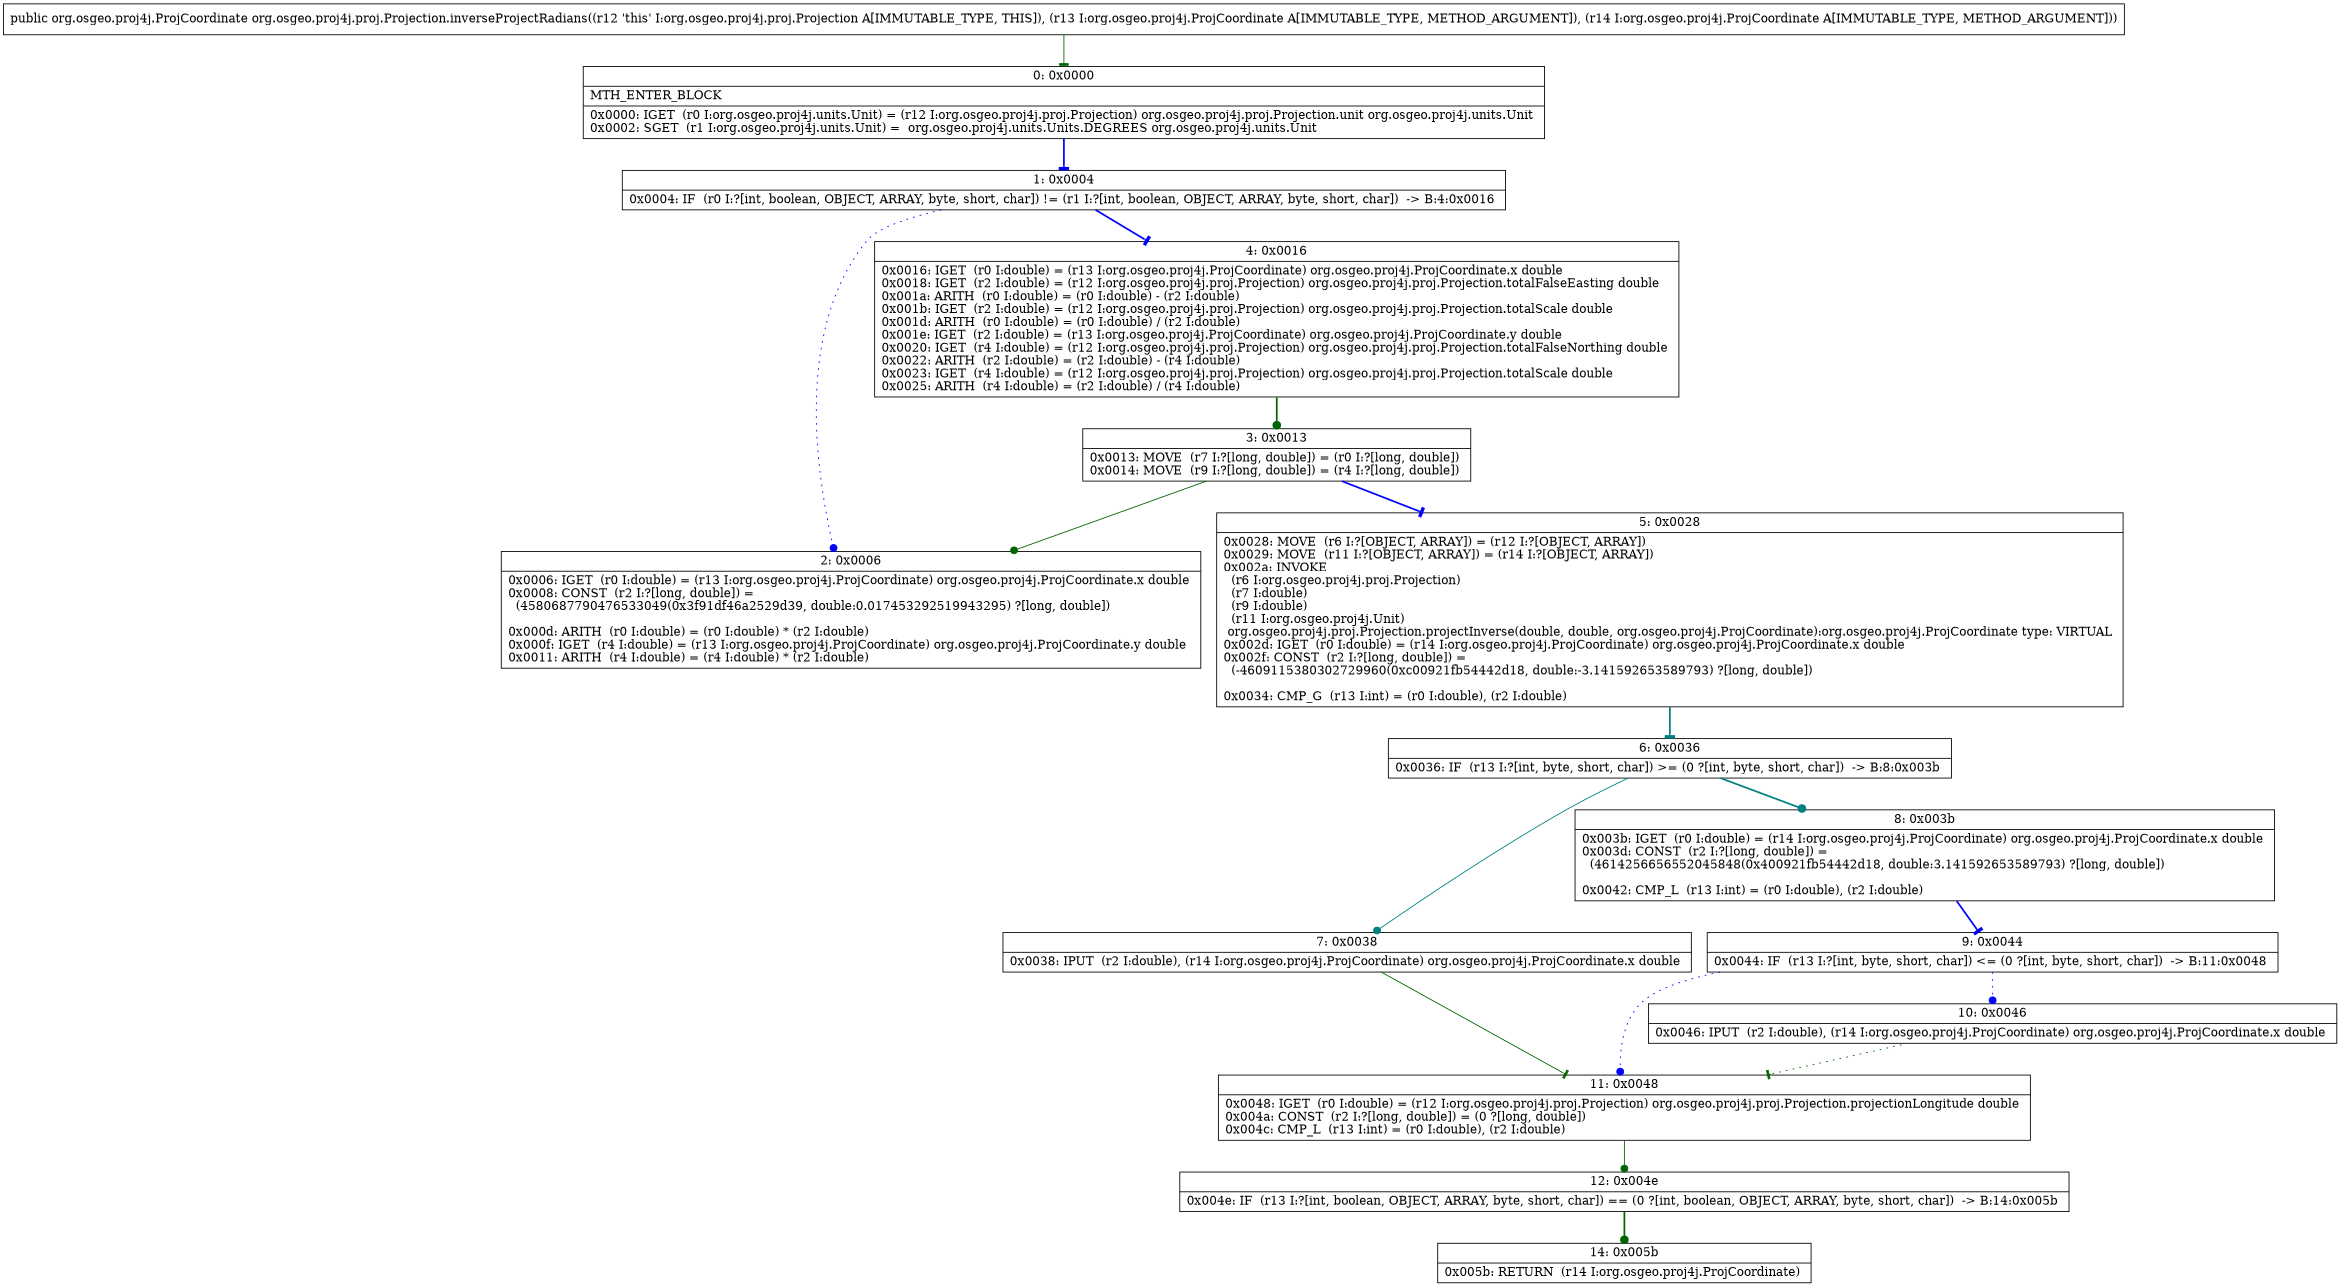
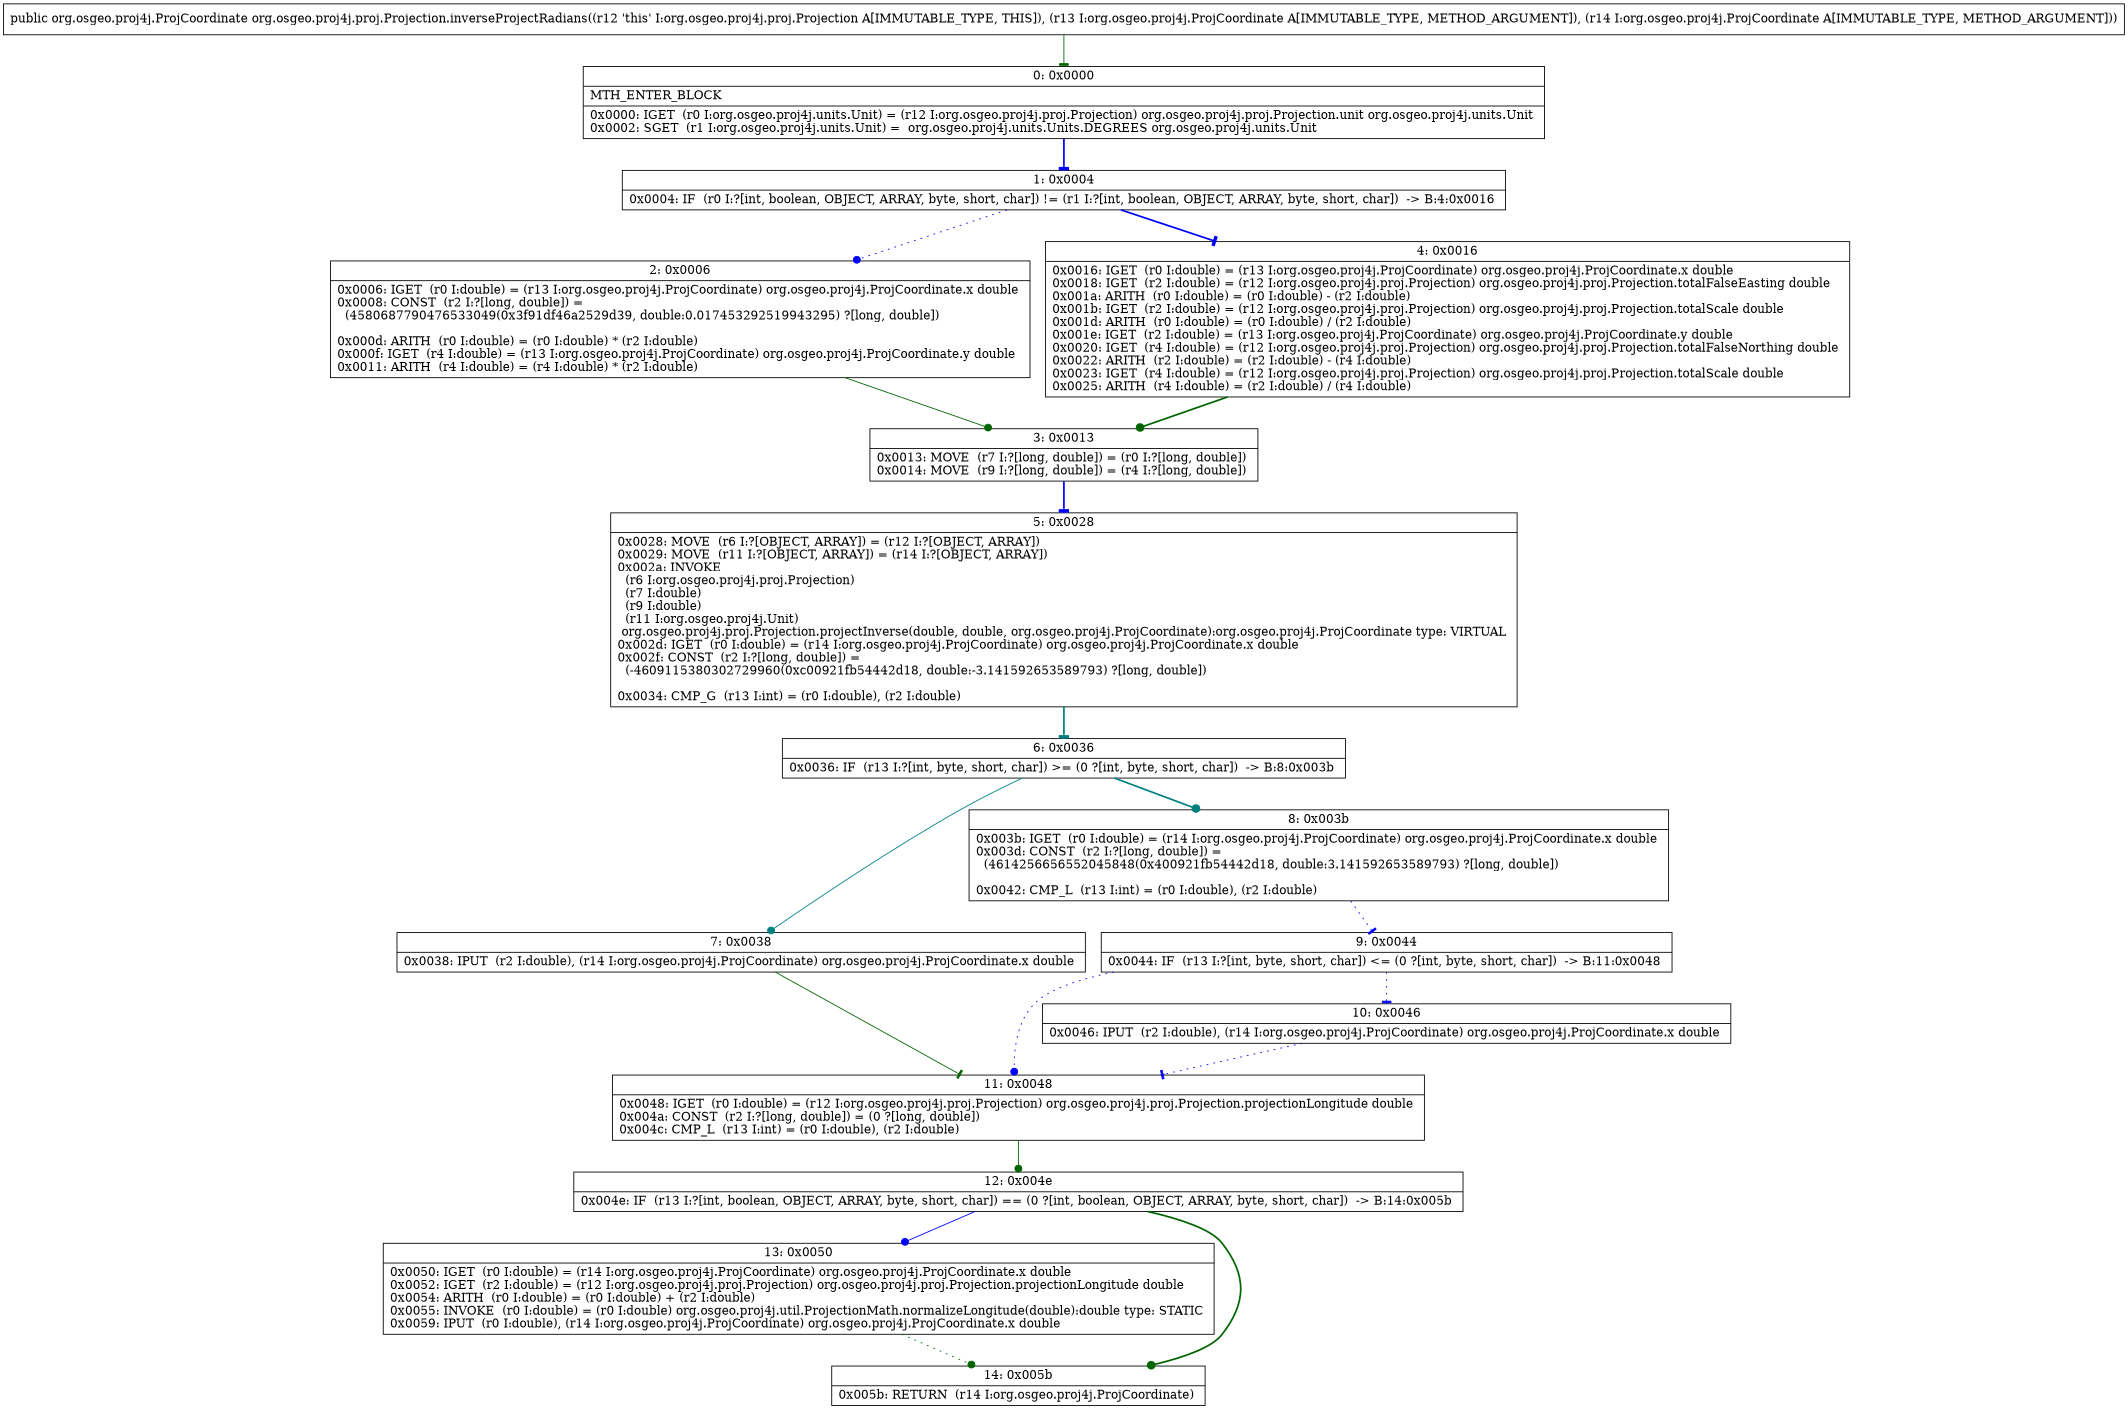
edge "3: 0x0013" -> "2: 0x0006": reversed
edge "8: 0x003b" -> "9: 0x0044": style bold -> dotted
edge "9: 0x0044" -> "10: 0x0046": arrowhead dot -> tee
edge "10: 0x0046" -> "11: 0x0048": color darkgreen -> blue
node "13: 0x0050": added
